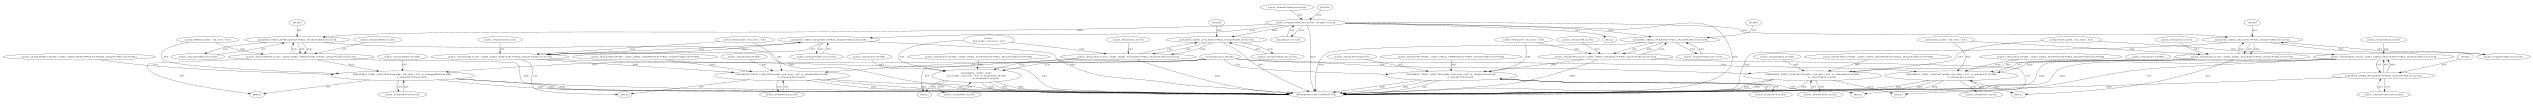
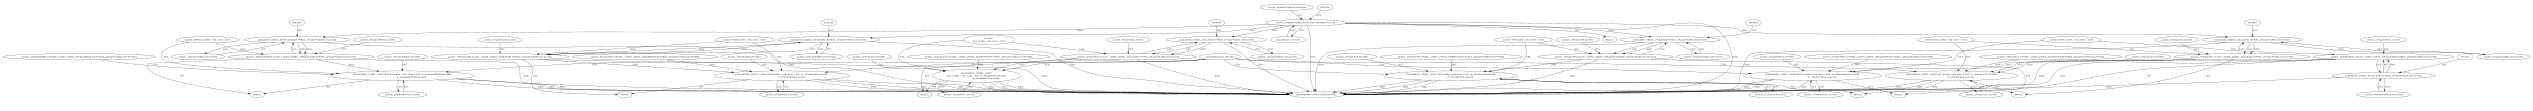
node "1001383": added
node "(Call,m_sParamVP8.sParamVP)": label "(Call,m_sParamVP8.sParamVP)" -> "(Call,m_sParamVP8.eProfile)"
